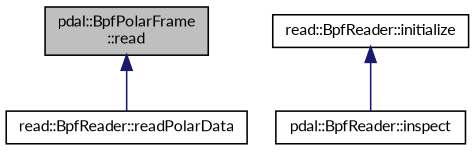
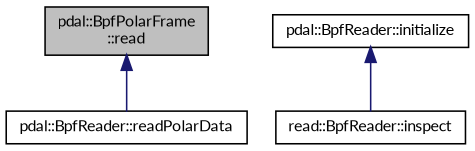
node "read::BpfReader::initialize": label "read::BpfReader::initialize" -> "pdal::BpfReader::initialize"
node "read::BpfReader::readPolarData": label "read::BpfReader::readPolarData" -> "pdal::BpfReader::readPolarData"
node "pdal::BpfReader::inspect": label "pdal::BpfReader::inspect" -> "read::BpfReader::inspect"
